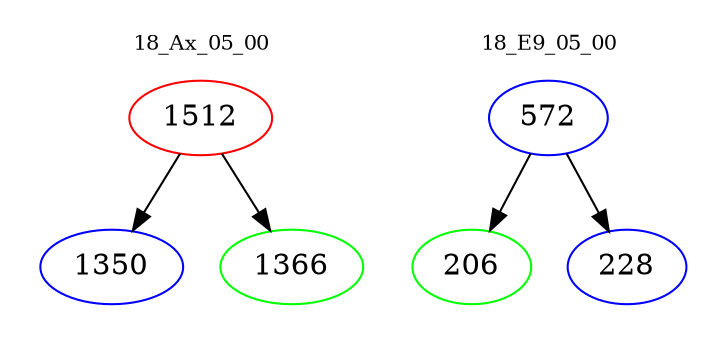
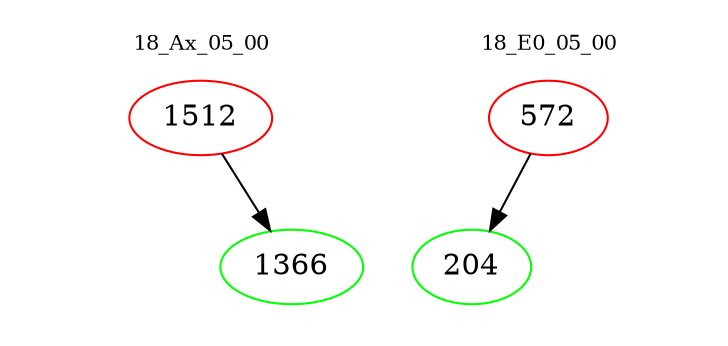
cluster "18_E9_05_00": label "18_E9_05_00" -> "18_E0_05_00"
node "572": color blue -> red
node "1350": removed
node "206": label "206" -> "204"
node "228": removed
